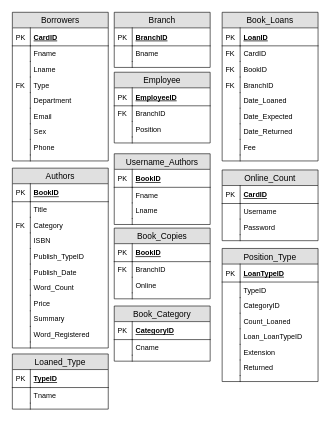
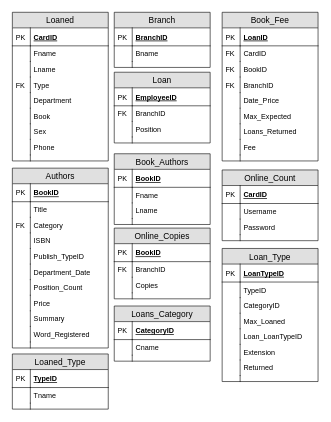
node "Borrowers": label "Borrowers" -> "Loaned"
node "Book_Loans": label "Book_Loans" -> "Book_Fee"
node "Employee": label "Employee" -> "Loan"
node "Date_Loaned": label "Date_Loaned" -> "Date_Price"
node "Email": label "Email" -> "Book"
node "Date_Expected": label "Date_Expected" -> "Max_Expected"
node "Date_Returned": label "Date_Returned" -> "Loans_Returned"
node "Username_Authors": label "Username_Authors" -> "Book_Authors"
node "Book_Copies": label "Book_Copies" -> "Online_Copies"
node "Position_Type": label "Position_Type" -> "Loan_Type"
node "Publish_Date": label "Publish_Date" -> "Department_Date"
node "Online": label "Online" -> "Copies"
node "Word_Count": label "Word_Count" -> "Position_Count"
node "Book_Category": label "Book_Category" -> "Loans_Category"
node "Count_Loaned": label "Count_Loaned" -> "Max_Loaned"
